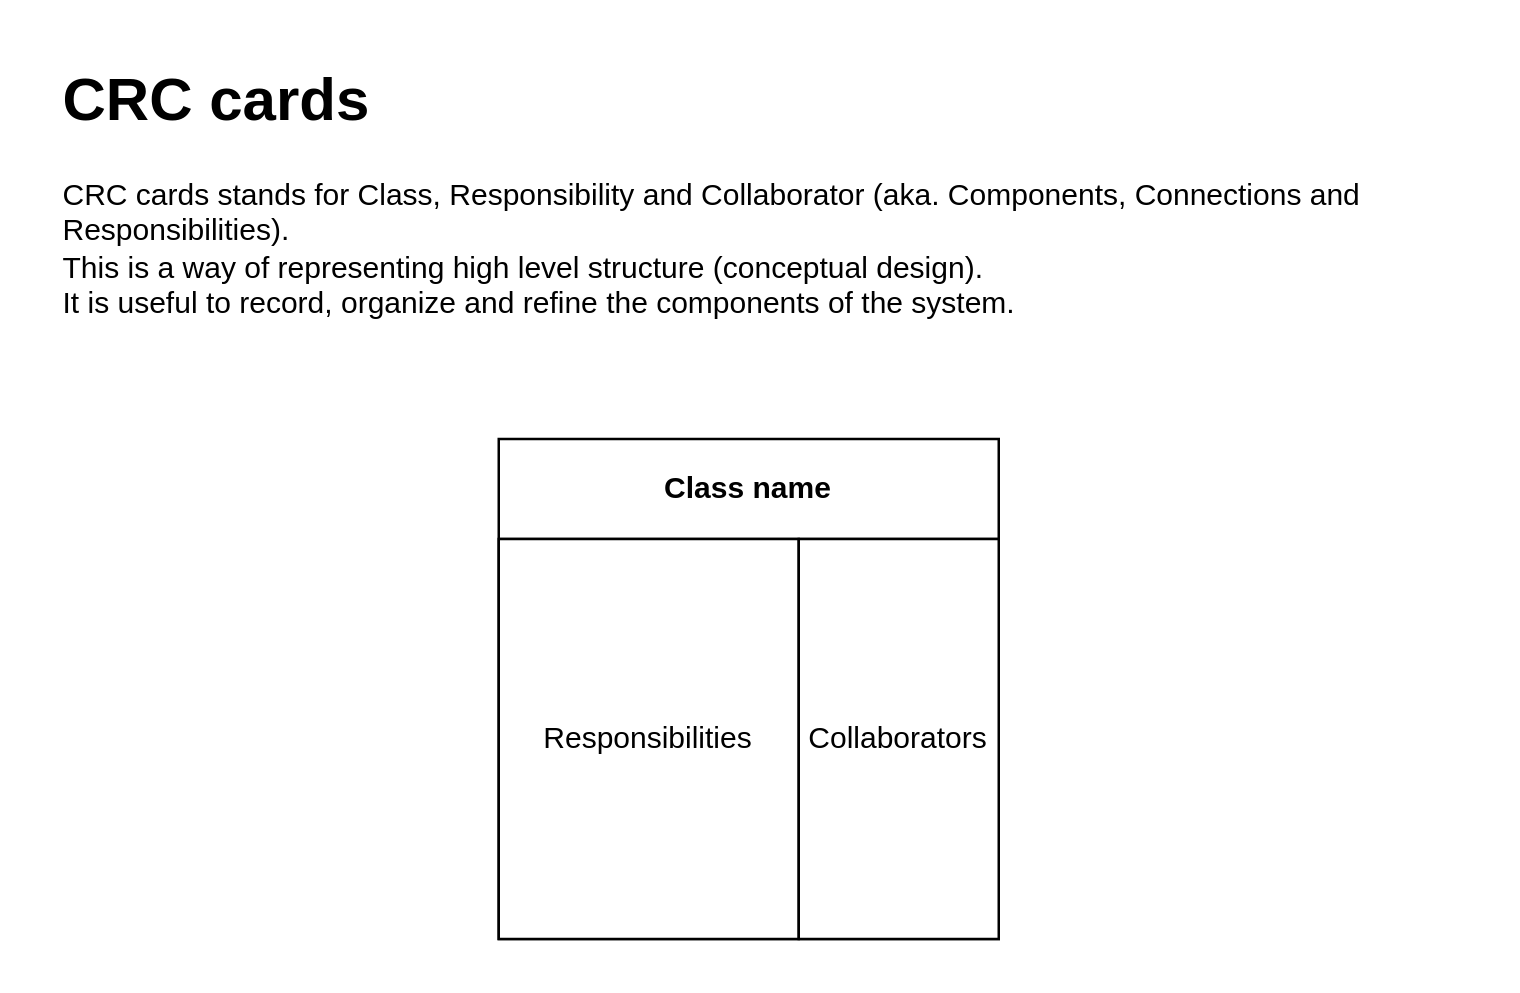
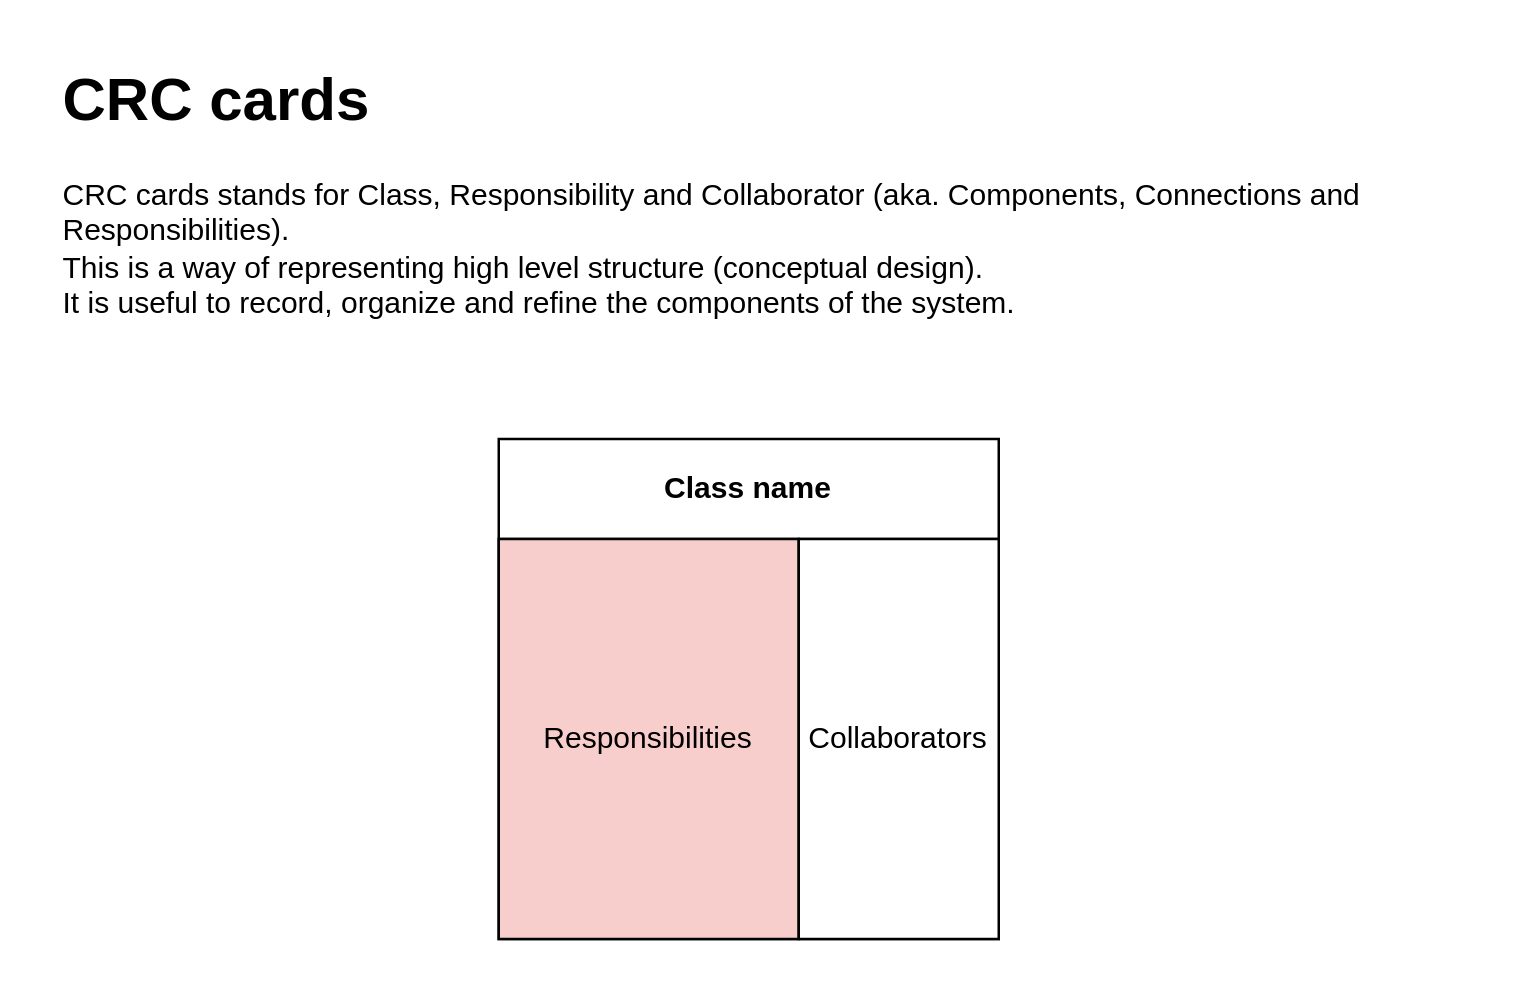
node "Responsibilities": fillcolor #ffffff -> #f8cecc
